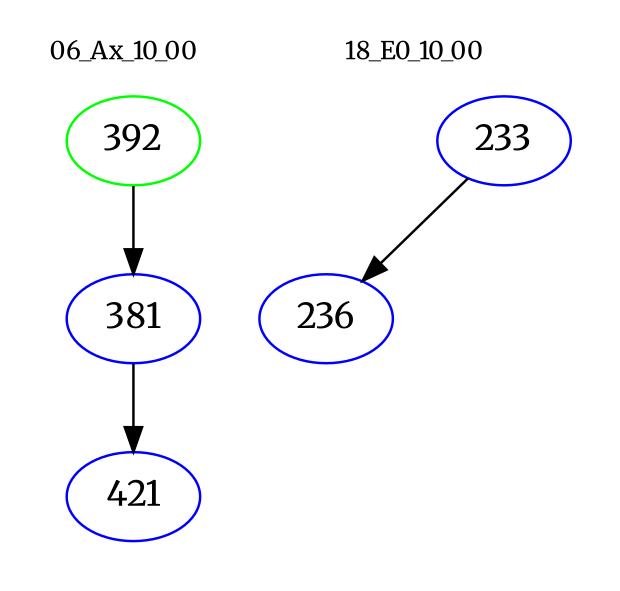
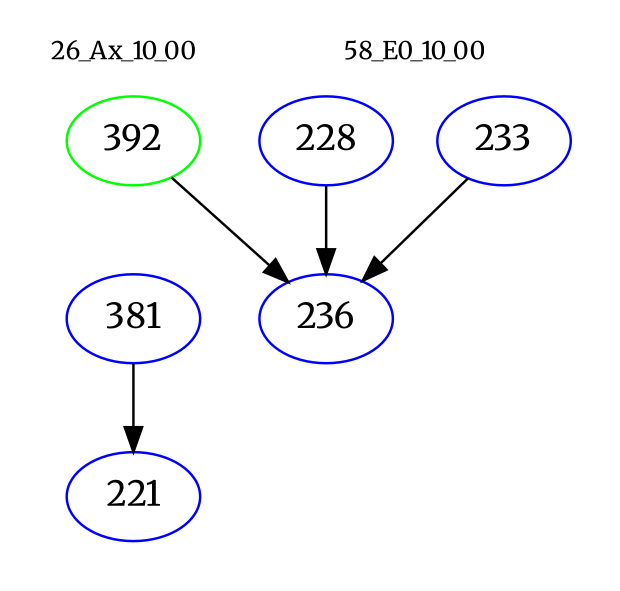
cluster "06_Ax_10_00": label "06_Ax_10_00" -> "26_Ax_10_00"
cluster "18_E0_10_00": label "18_E0_10_00" -> "58_E0_10_00"
node "228": added
edge "392" -> "381": now "392" -> "236"
node "421": label "421" -> "221"
